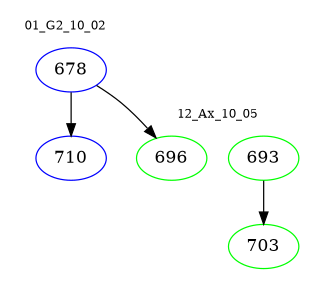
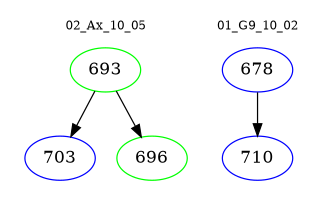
cluster "01_G2_10_02": label "01_G2_10_02" -> "01_G9_10_02"
edge "678" -> "696": now "693" -> "696"
cluster "12_Ax_10_05": label "12_Ax_10_05" -> "02_Ax_10_05"
node "703": color green -> blue
